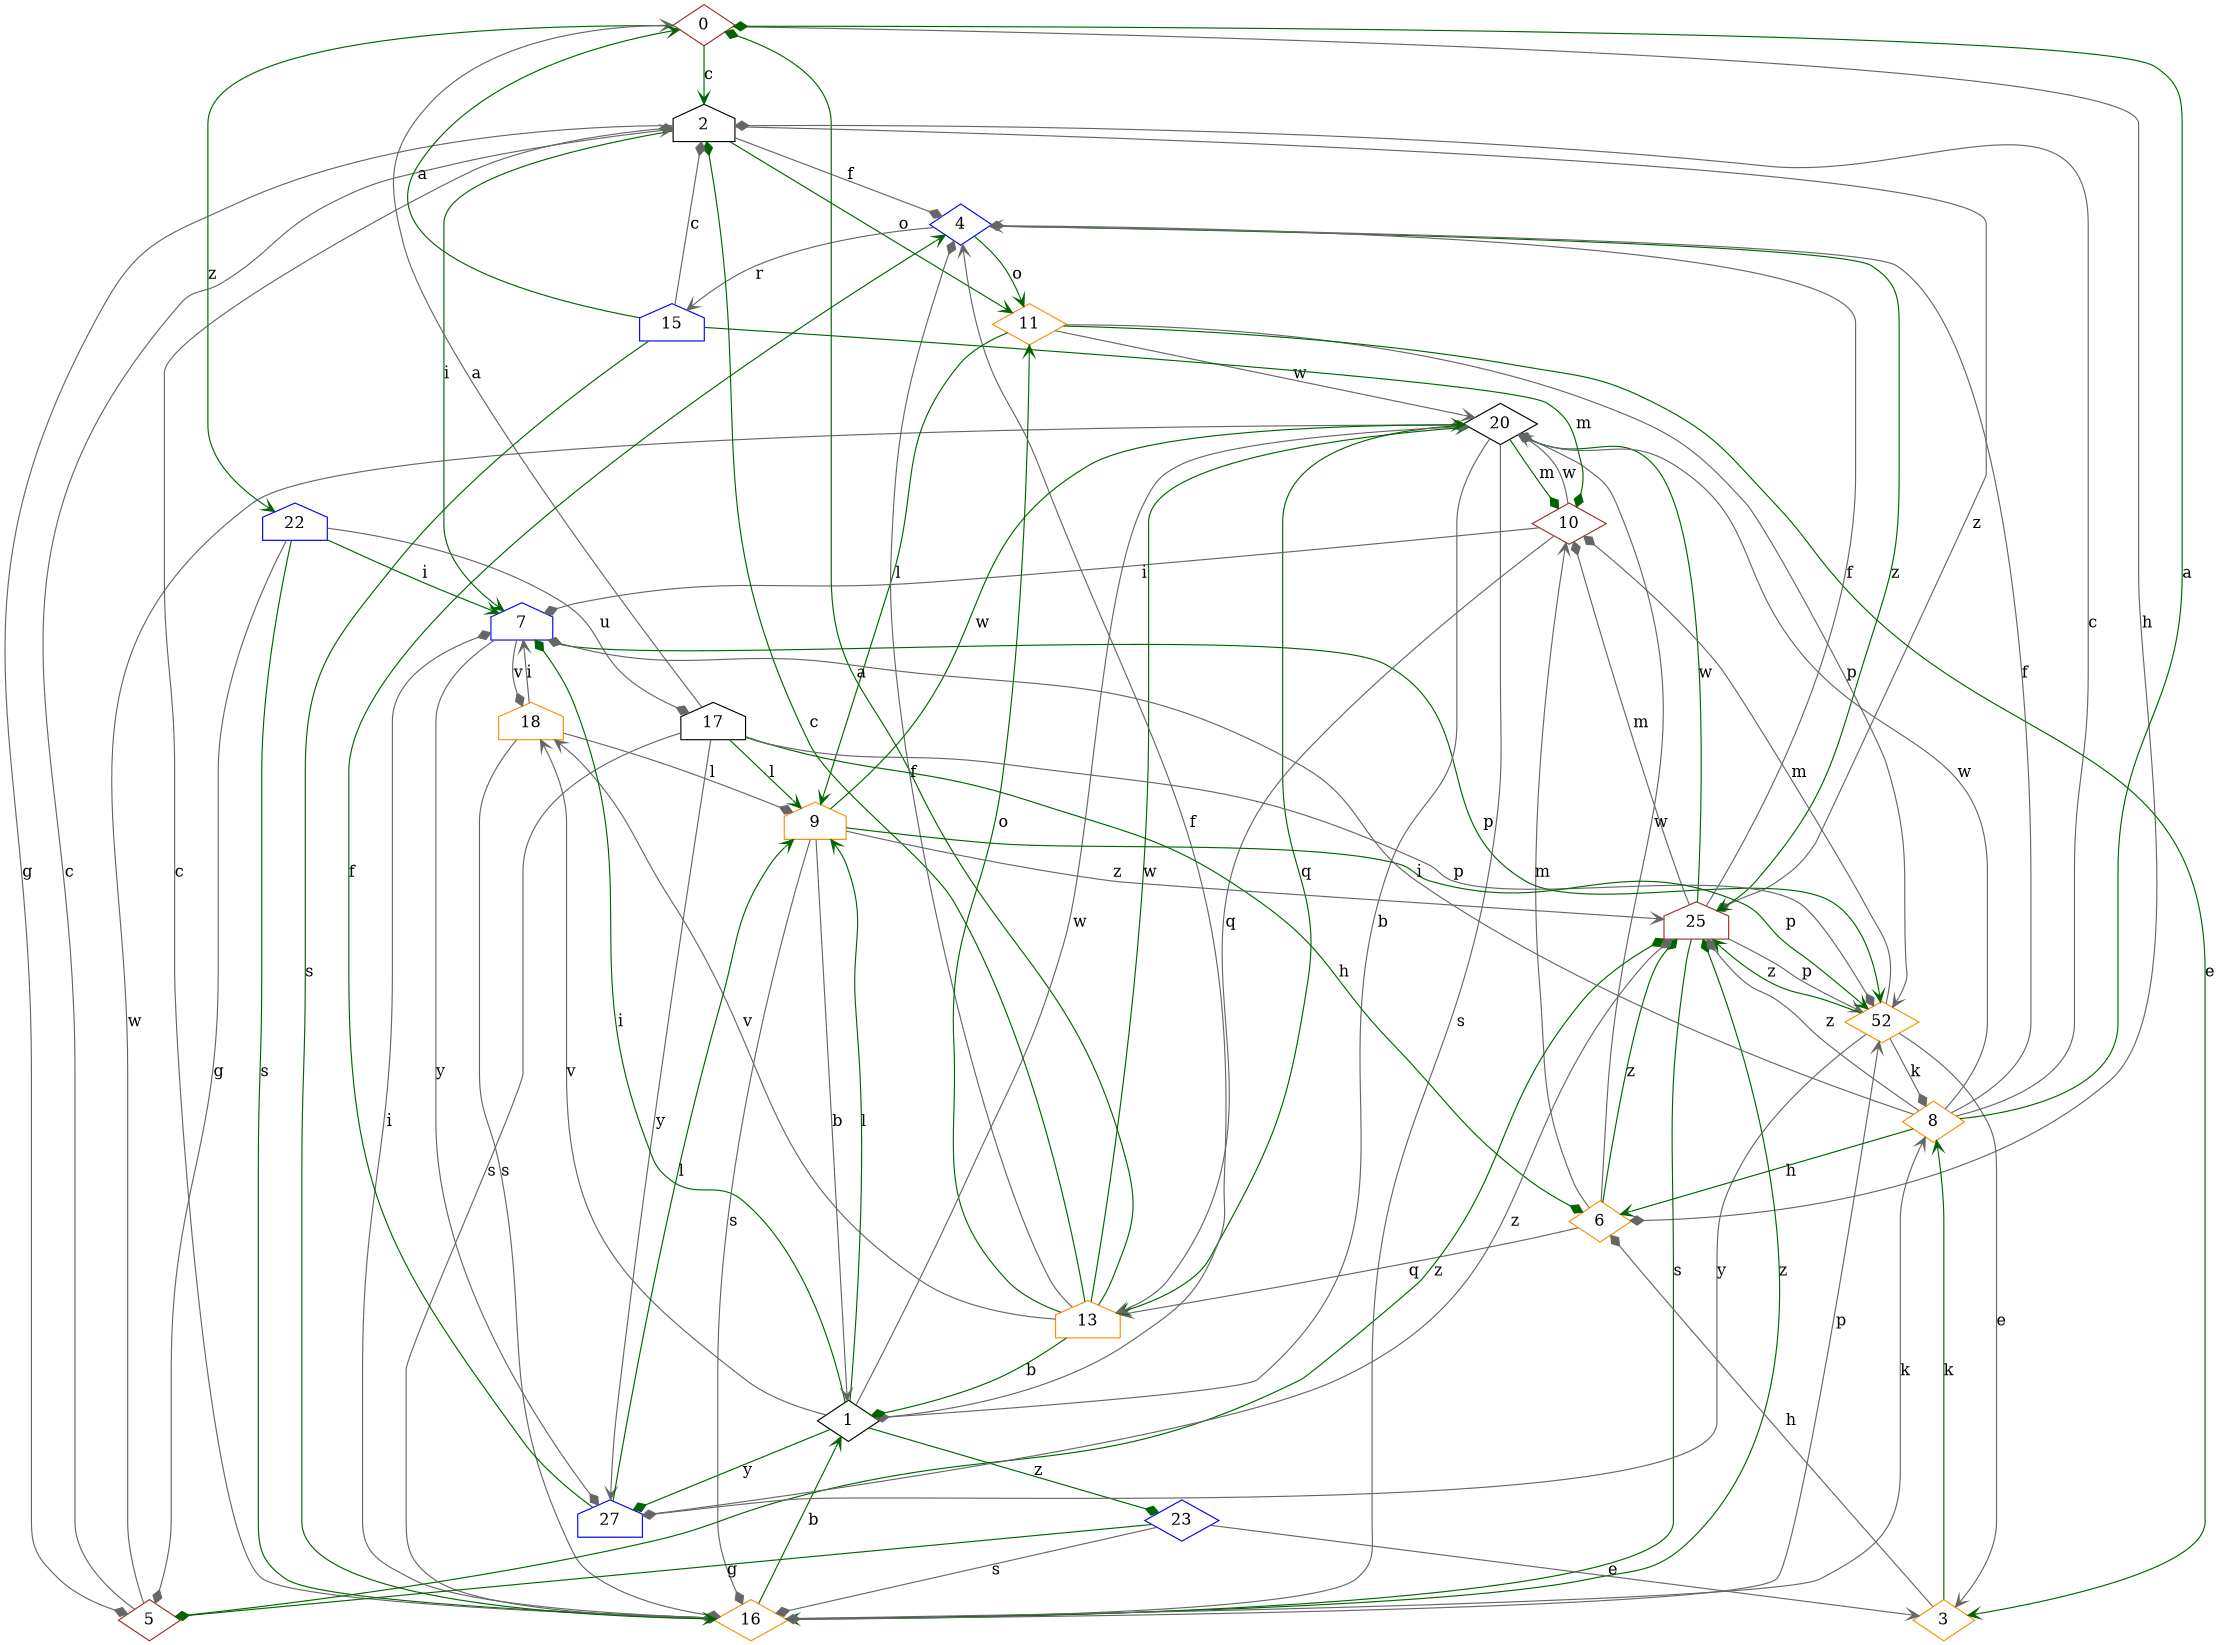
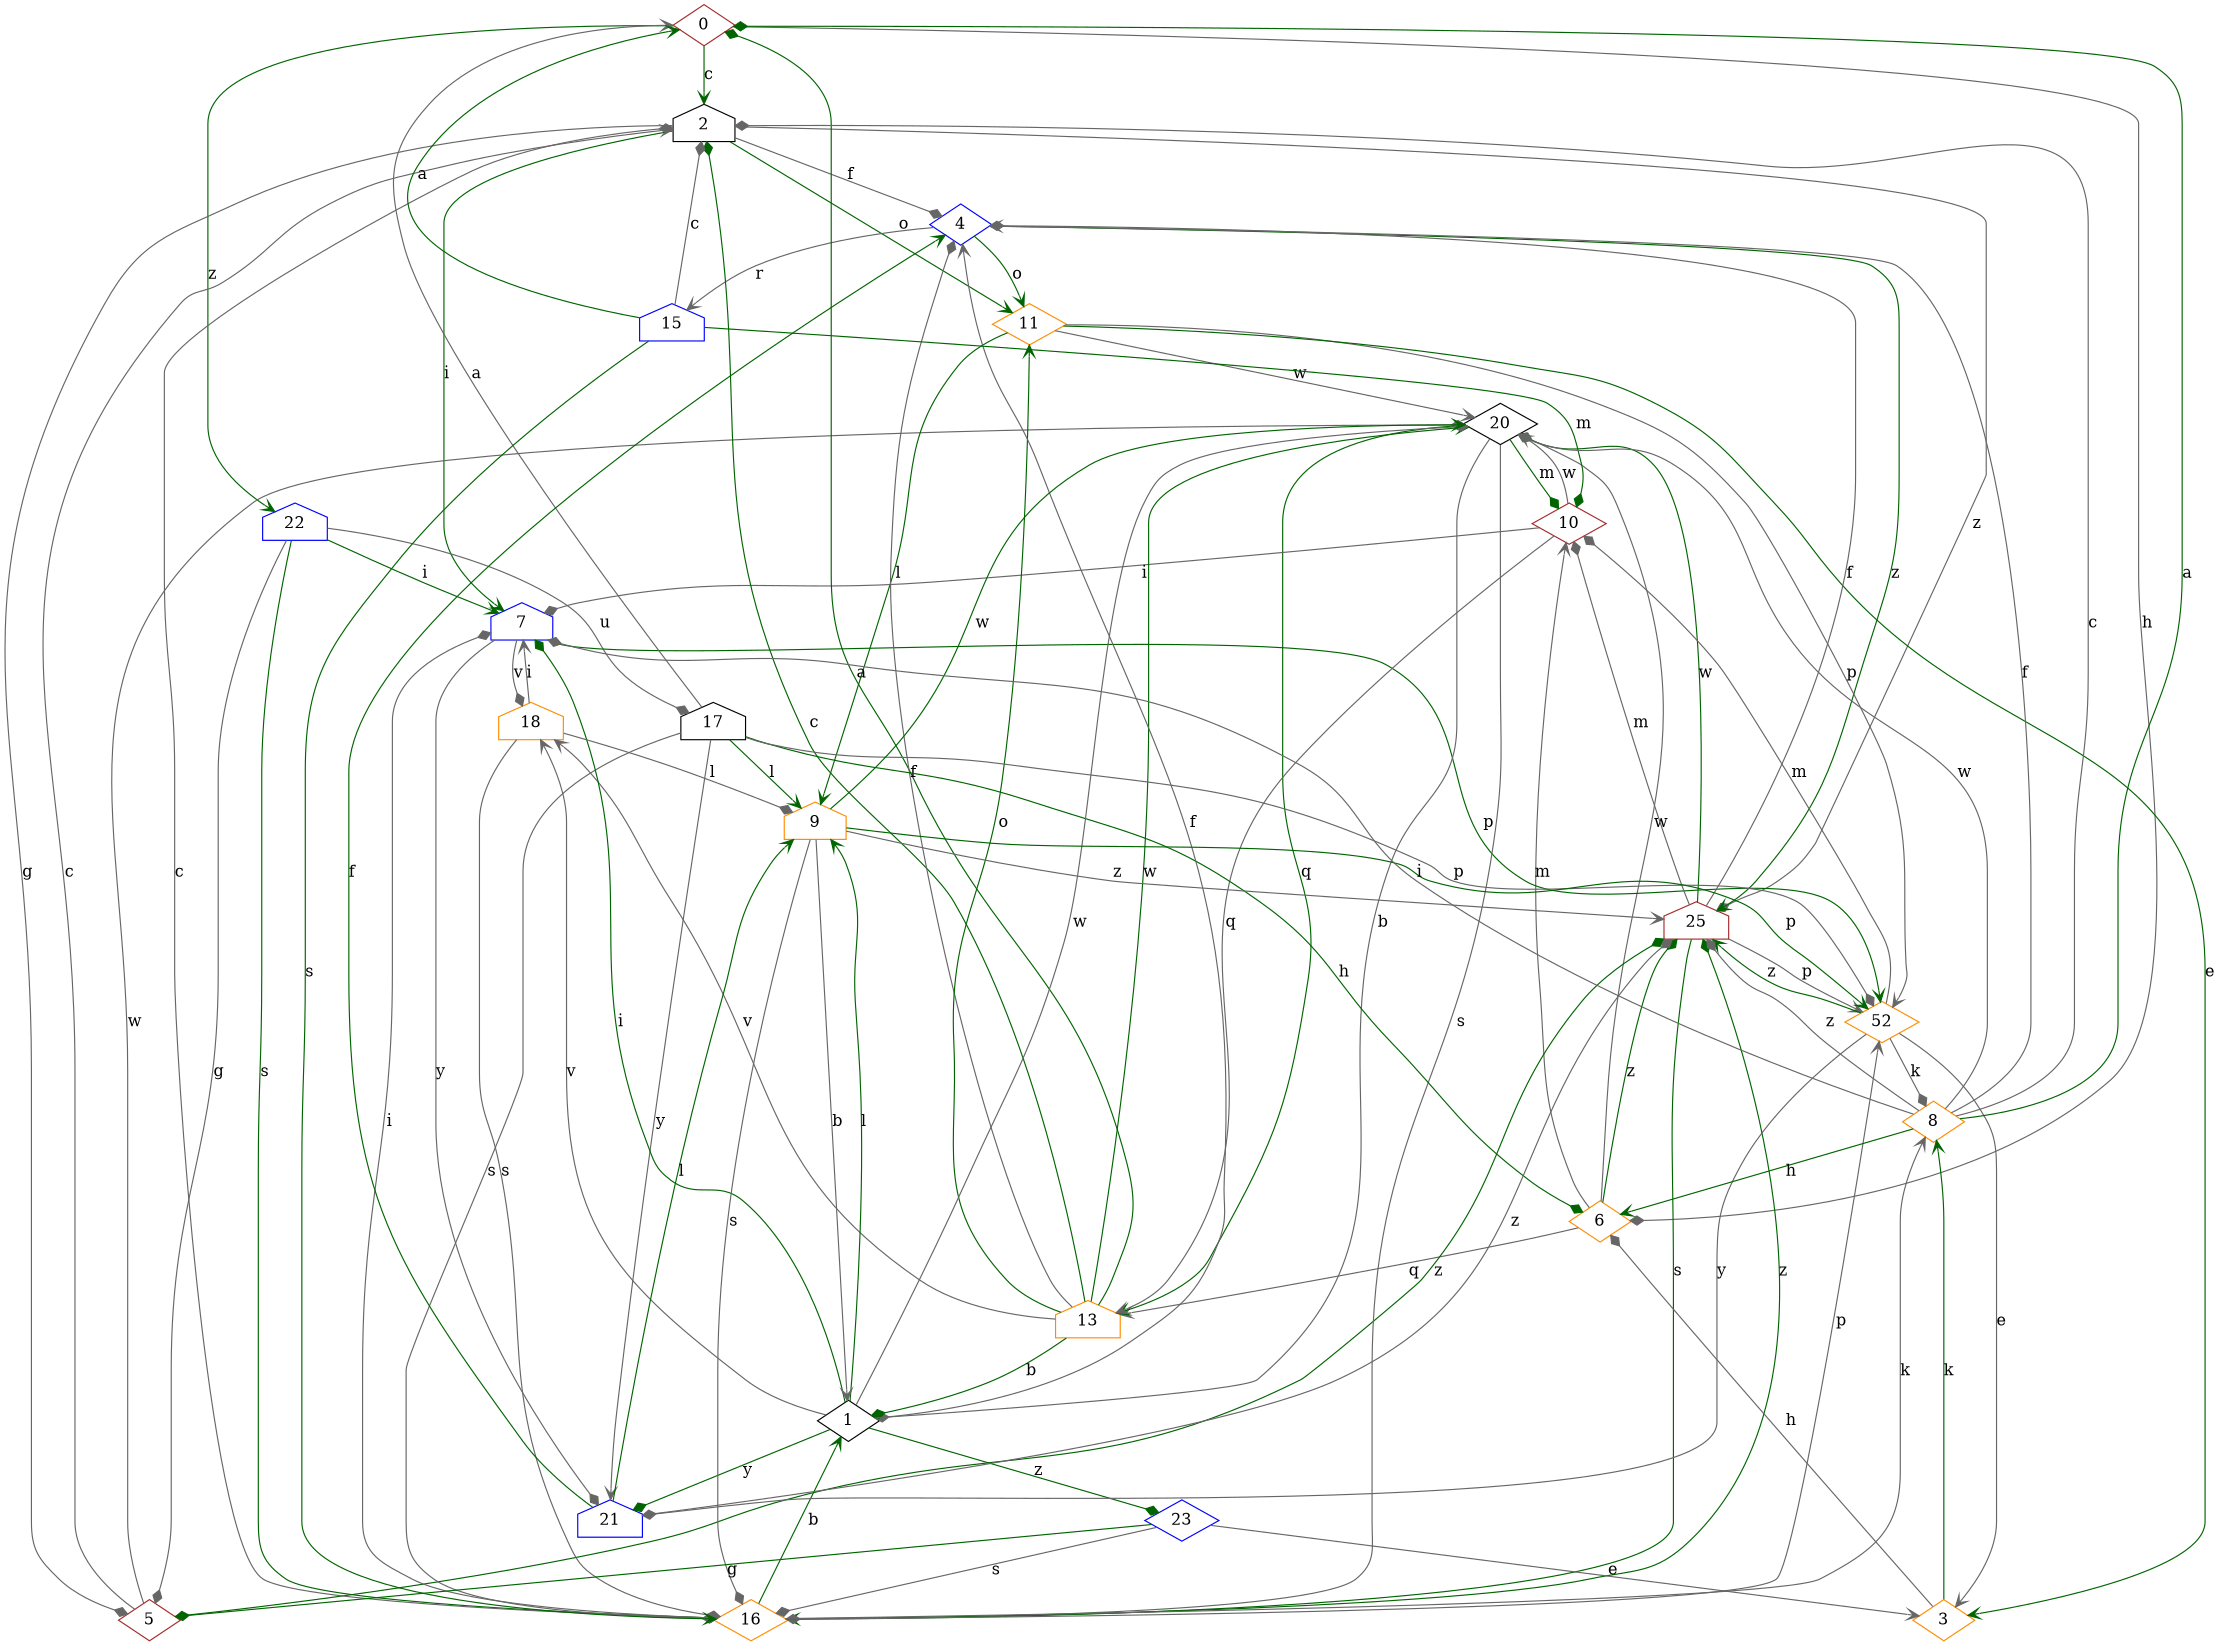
node "27": label "27" -> "21"
